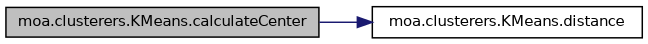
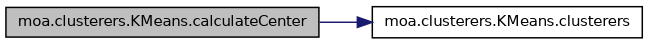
node "moa.clusterers.KMeans.distance": label "moa.clusterers.KMeans.distance" -> "moa.clusterers.KMeans.clusterers"
